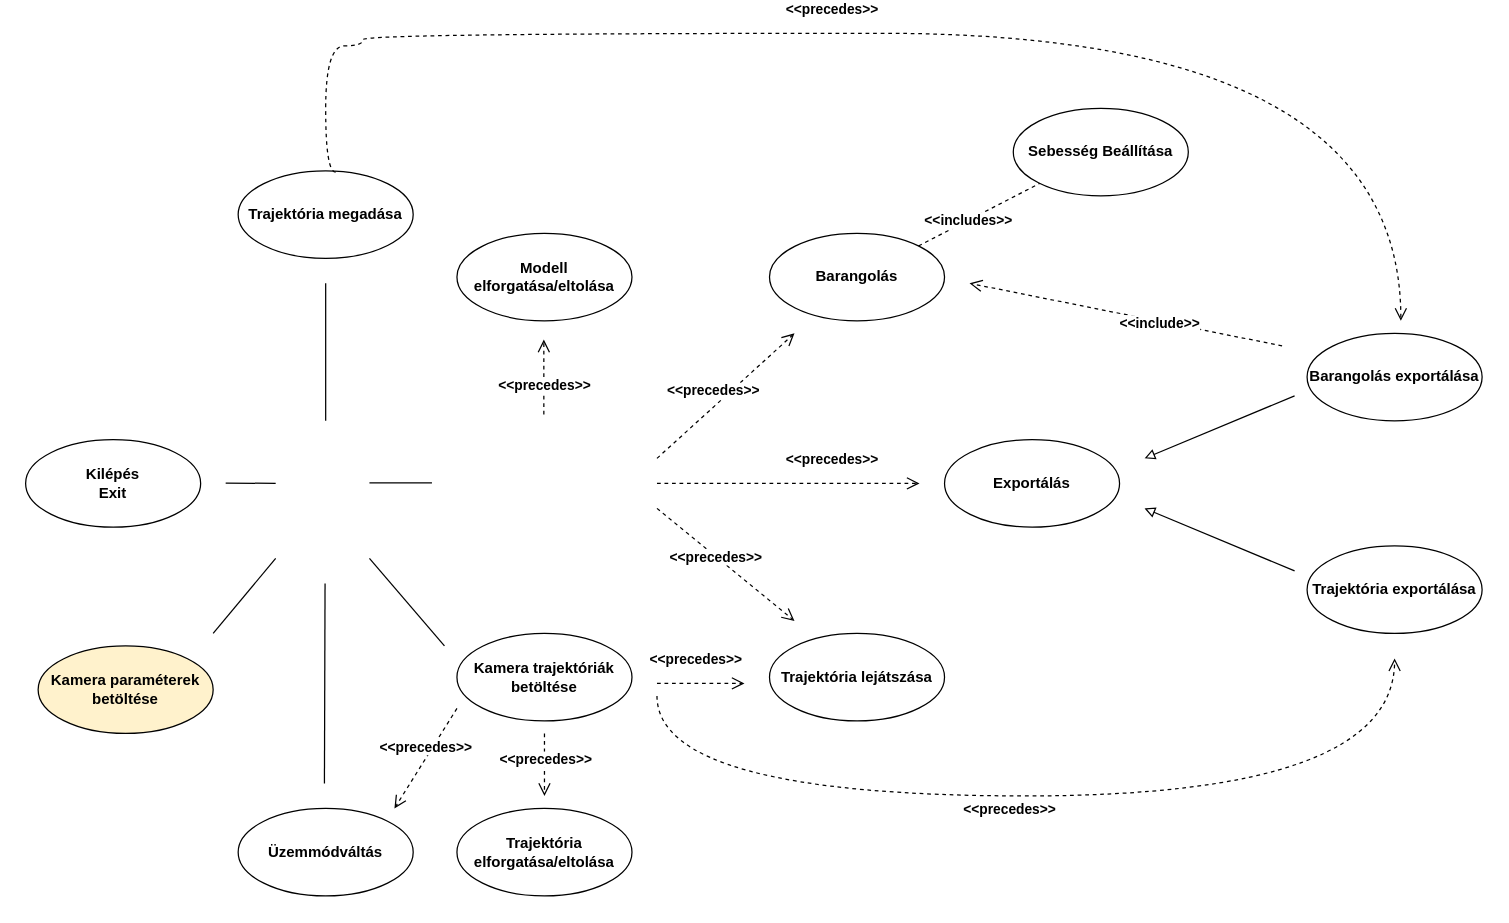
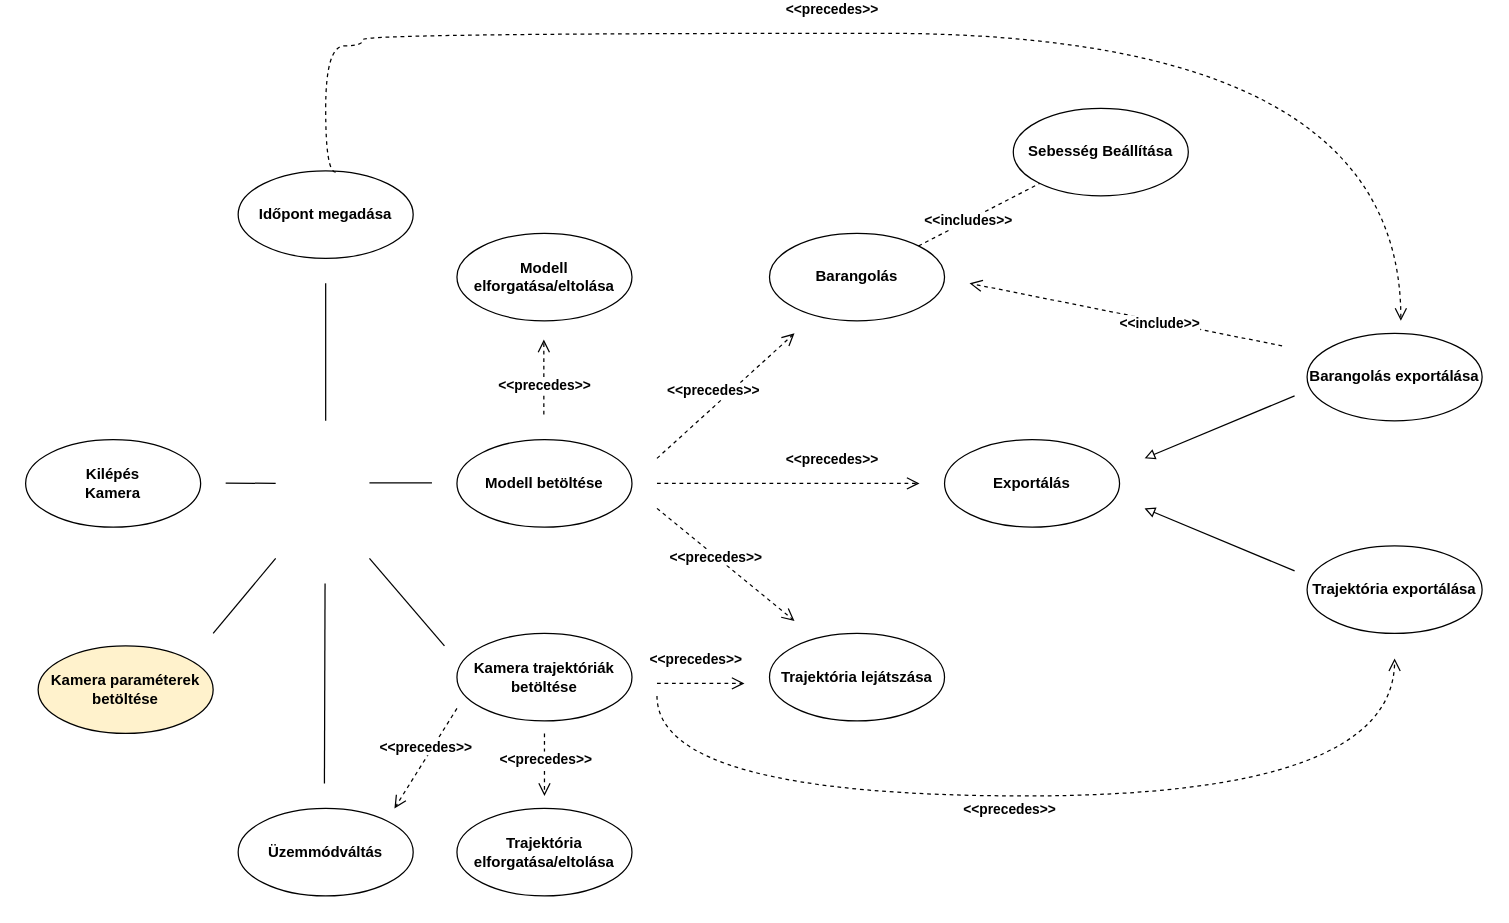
node "Trajektória megadása": label "Trajektória megadása" -> "Időpont megadása"
node "Kilépés Exit": label "Kilépés Exit" -> "Kilépés Kamera"
node "Modell betöltése": added
